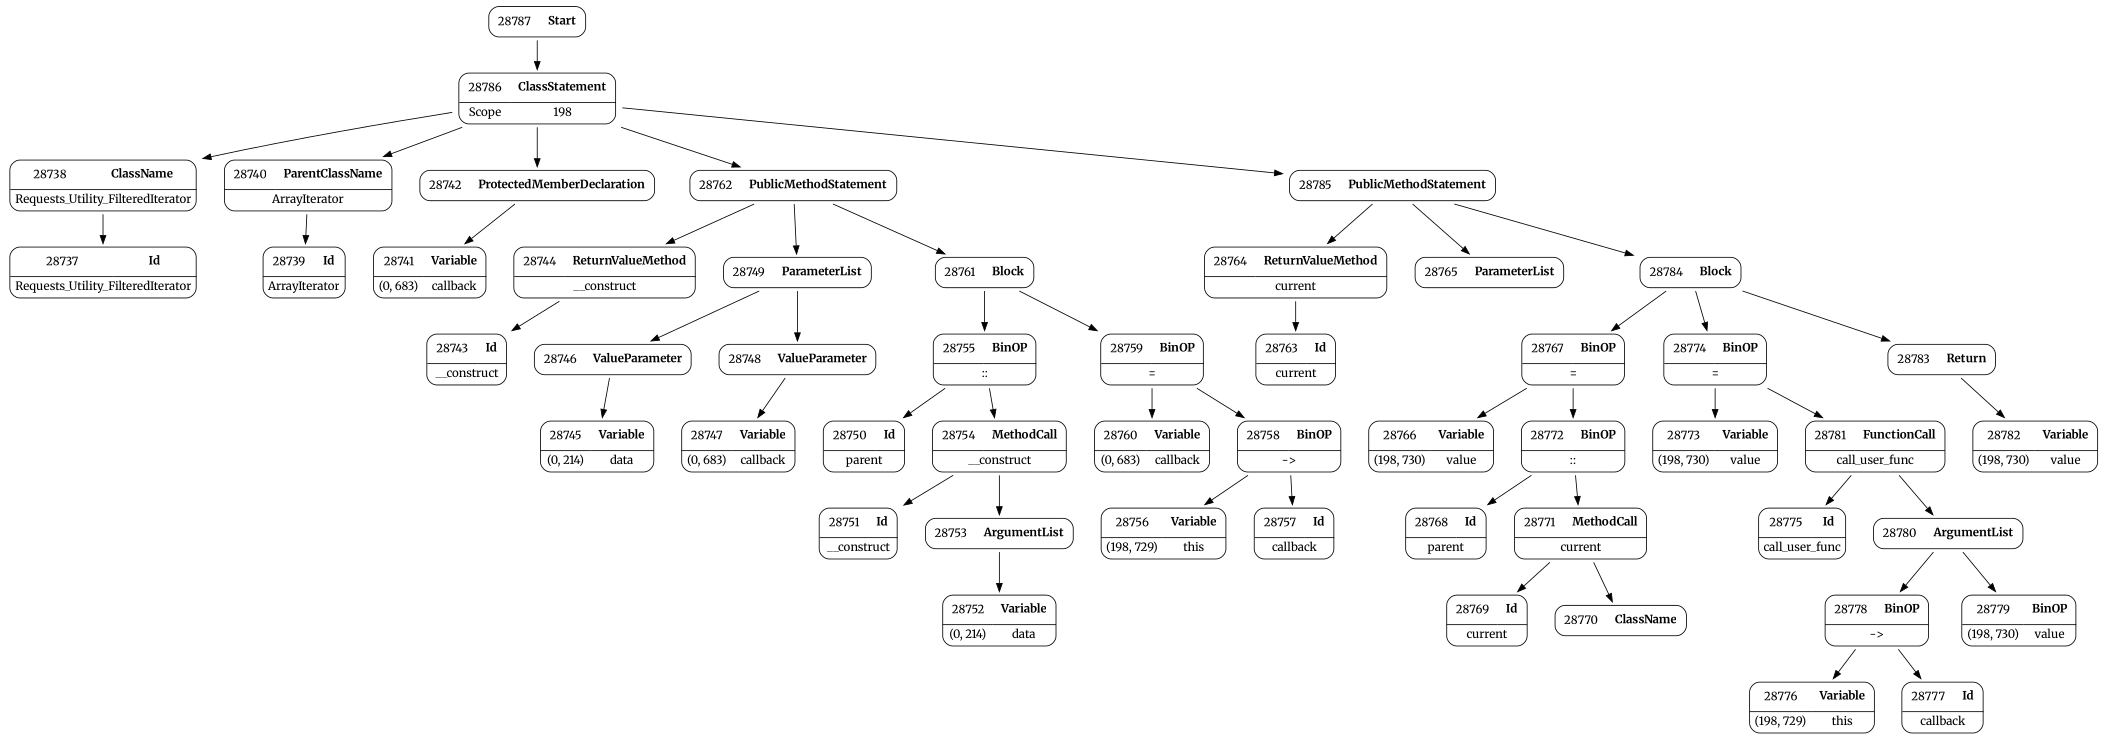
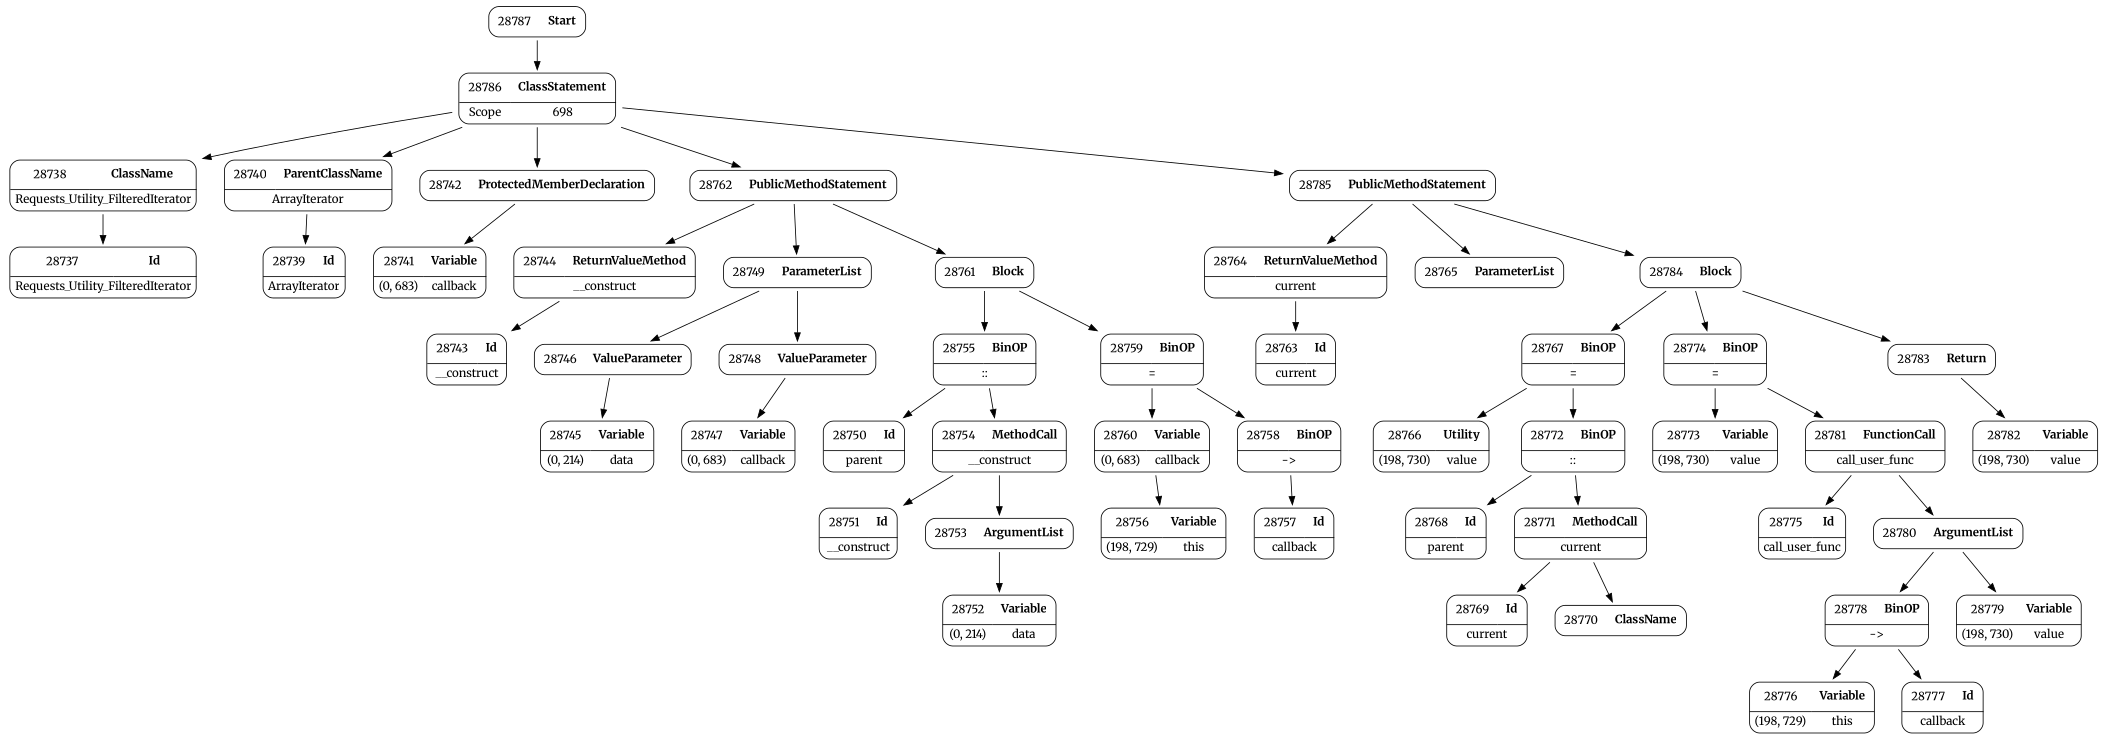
node "28786": text "198" -> "698"
node "28766": text "Variable" -> "Utility"
edge "28758" -> "28756": now "28760" -> "28756"
node "28779": text "BinOP" -> "Variable"
